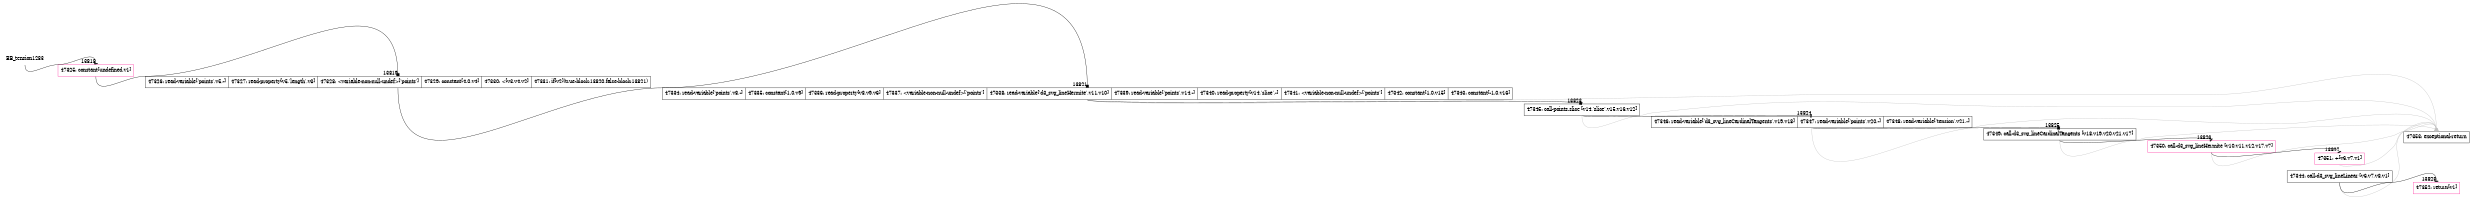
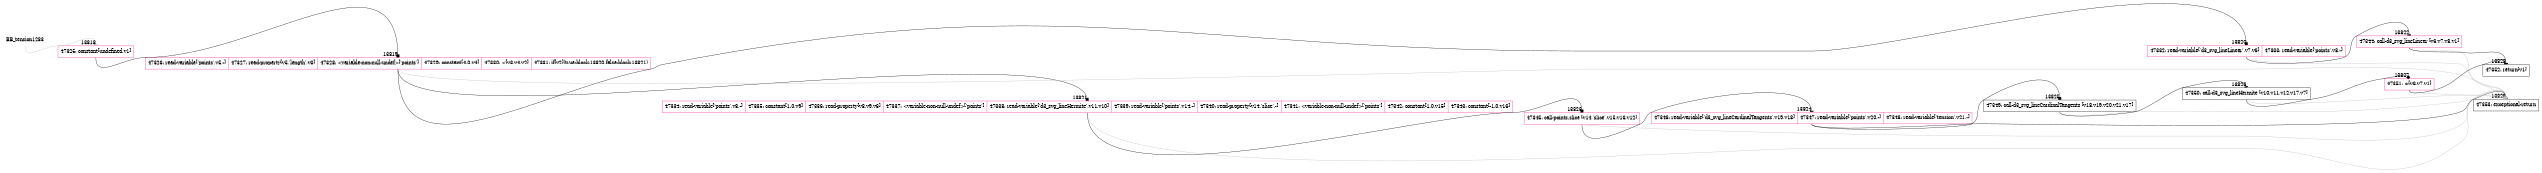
node "47332: read-variable['d3_svg_lineLinear',v7,v6]": added
edge "BB_tension1283" -> "47325: constant[undefined,v1]": color black -> gray
edge "47326: read-variable['points',v5,-]" -> "47353: exceptional-return": added
edge "47351: +[v6,v7,v1]" -> "47352: return[v1]": added
node "47326: read-variable['points',v5,-]": color black -> deeppink
node "47334: read-variable['points',v8,-]": color black -> deeppink
node "47345: call-points.slice [v14,'slice',v15,v16,v12]": color black -> deeppink
edge "47346: read-variable['d3_svg_lineCardinalTangents',v19,v18]" -> "47353: exceptional-return": color gray -> black
node "47346: read-variable['d3_svg_lineCardinalTangents',v19,v18]": color black -> deeppink
node "47350: call-d3_svg_lineHermite [v10,v11,v12,v17,v7]": color deeppink -> black
edge "47350: call-d3_svg_lineHermite [v10,v11,v12,v17,v7]" -> "47351: +[v6,v7,v1]": arrowhead tee -> box
node "47344: call-d3_svg_lineLinear [v6,v7,v8,v1]": color black -> deeppink
node "47352: return[v1]": color deeppink -> black
